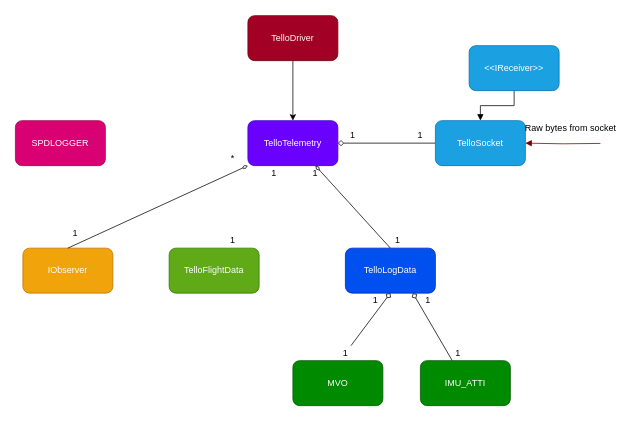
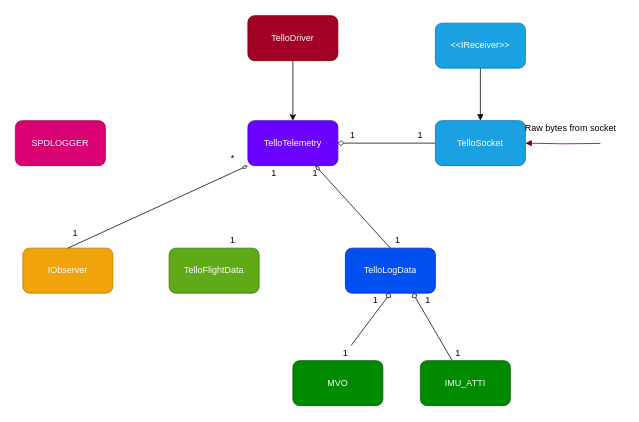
node "<<IReceiver>>": moved (514, 68) -> (480, 45)
